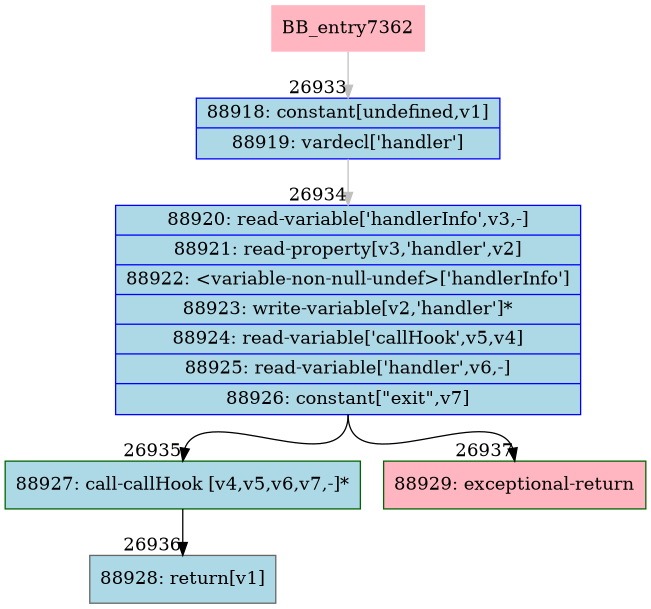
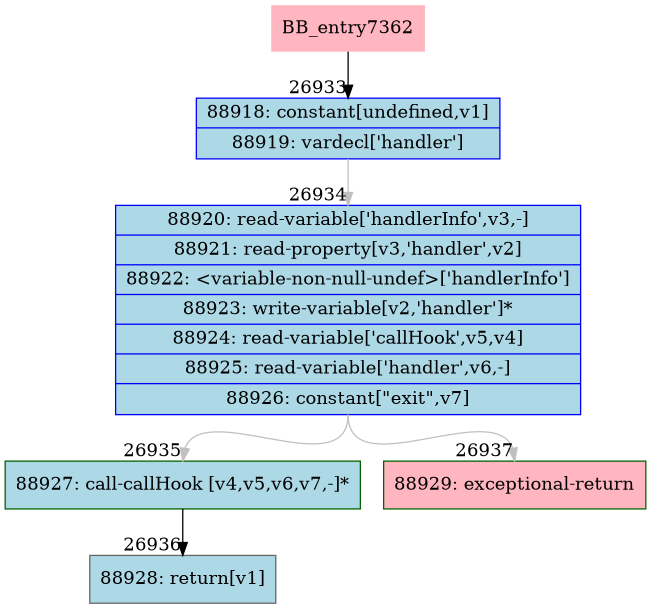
edge "BB_entry7362" -> "88918: constant[undefined,v1]": color gray -> black
edge "88920: read-variable['handlerInfo',v3,-]" -> "88927: call-callHook [v4,v5,v6,v7,-]*": color black -> gray
edge "88920: read-variable['handlerInfo',v3,-]" -> "88929: exceptional-return": color black -> gray
